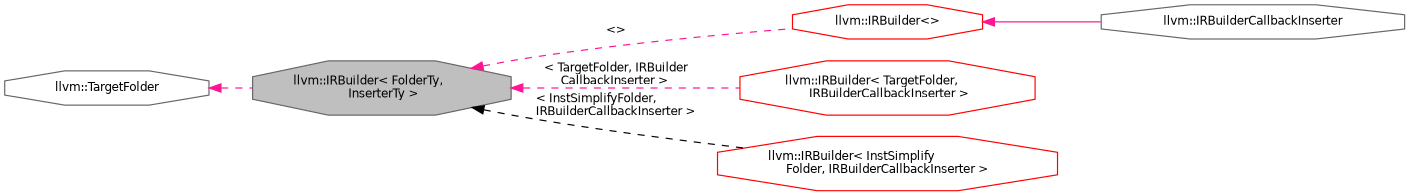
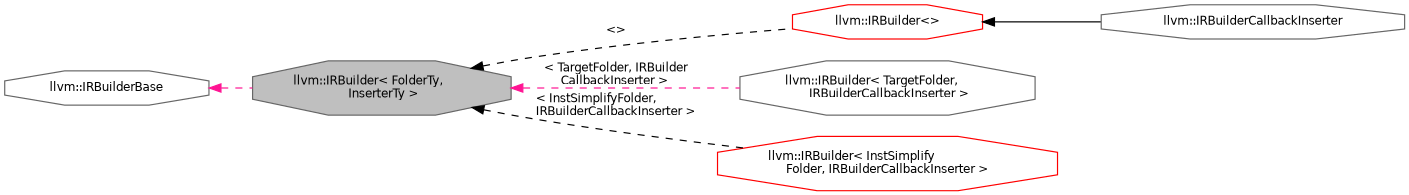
edge "llvm::IRBuilderCallbackInserter" -> "llvm::IRBuilder<>": color deeppink -> black
edge "llvm::IRBuilder<>" -> "llvm::IRBuilder< FolderTy, InserterTy >": color deeppink -> black
node "llvm::TargetFolder": label "llvm::TargetFolder" -> "llvm::IRBuilderBase"
node "llvm::IRBuilder< TargetFolder, IRBuilderCallbackInserter >": color red -> gray40
